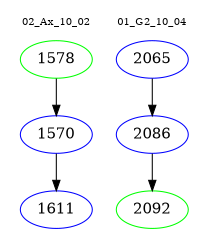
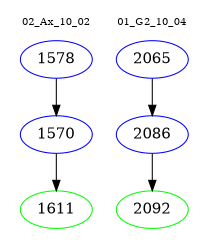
node "1578": color green -> blue
node "1611": color blue -> green
